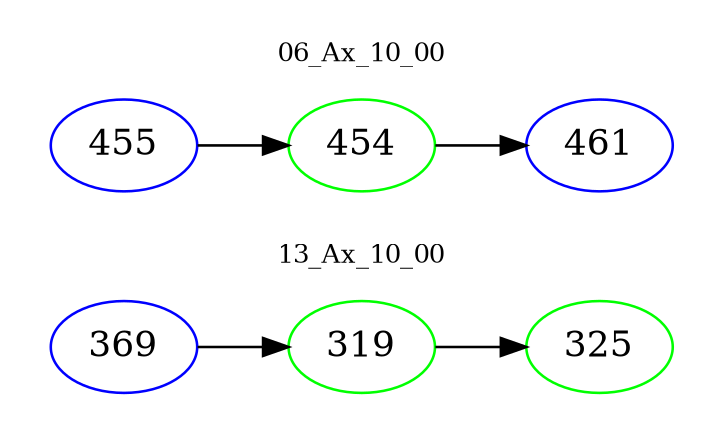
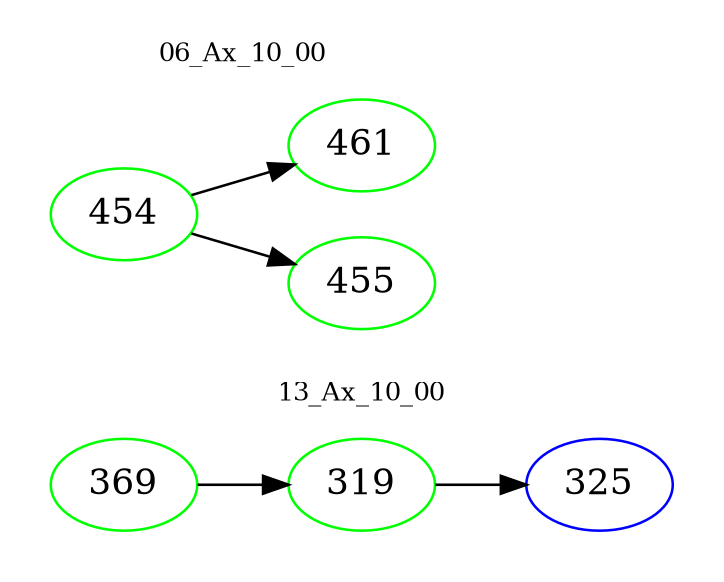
node "455": color blue -> green
edge "455" -> "454": reversed
node "461": color blue -> green
node "369": color blue -> green
node "325": color green -> blue
